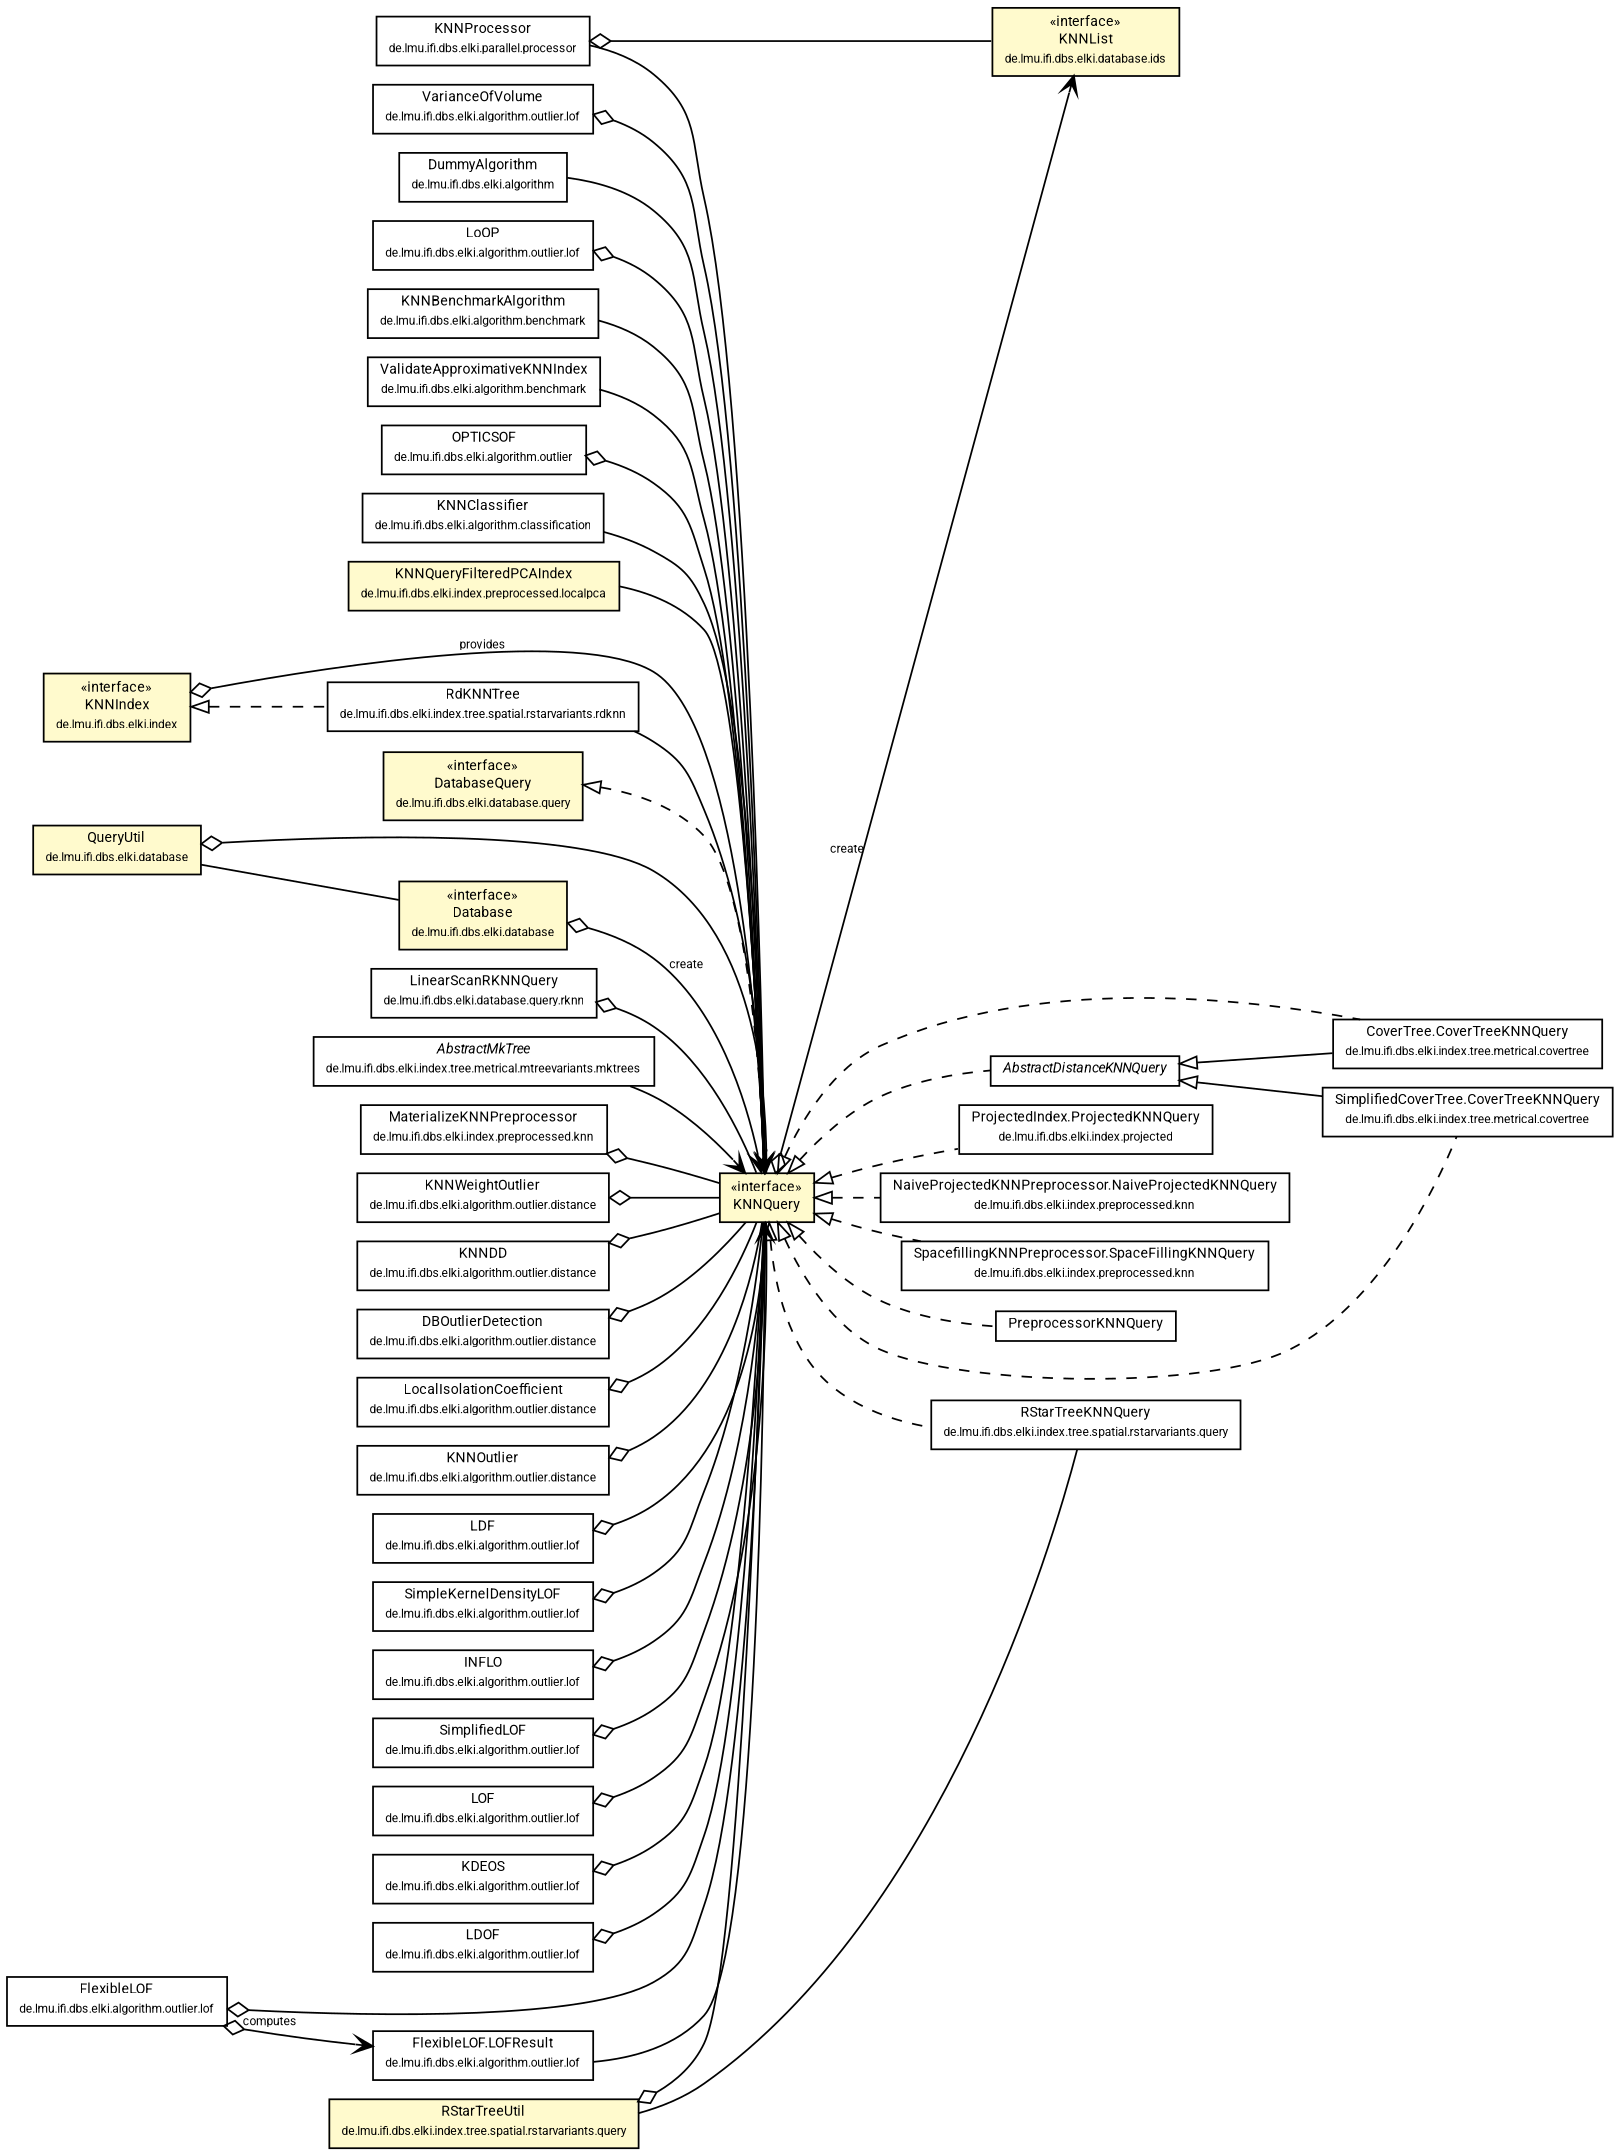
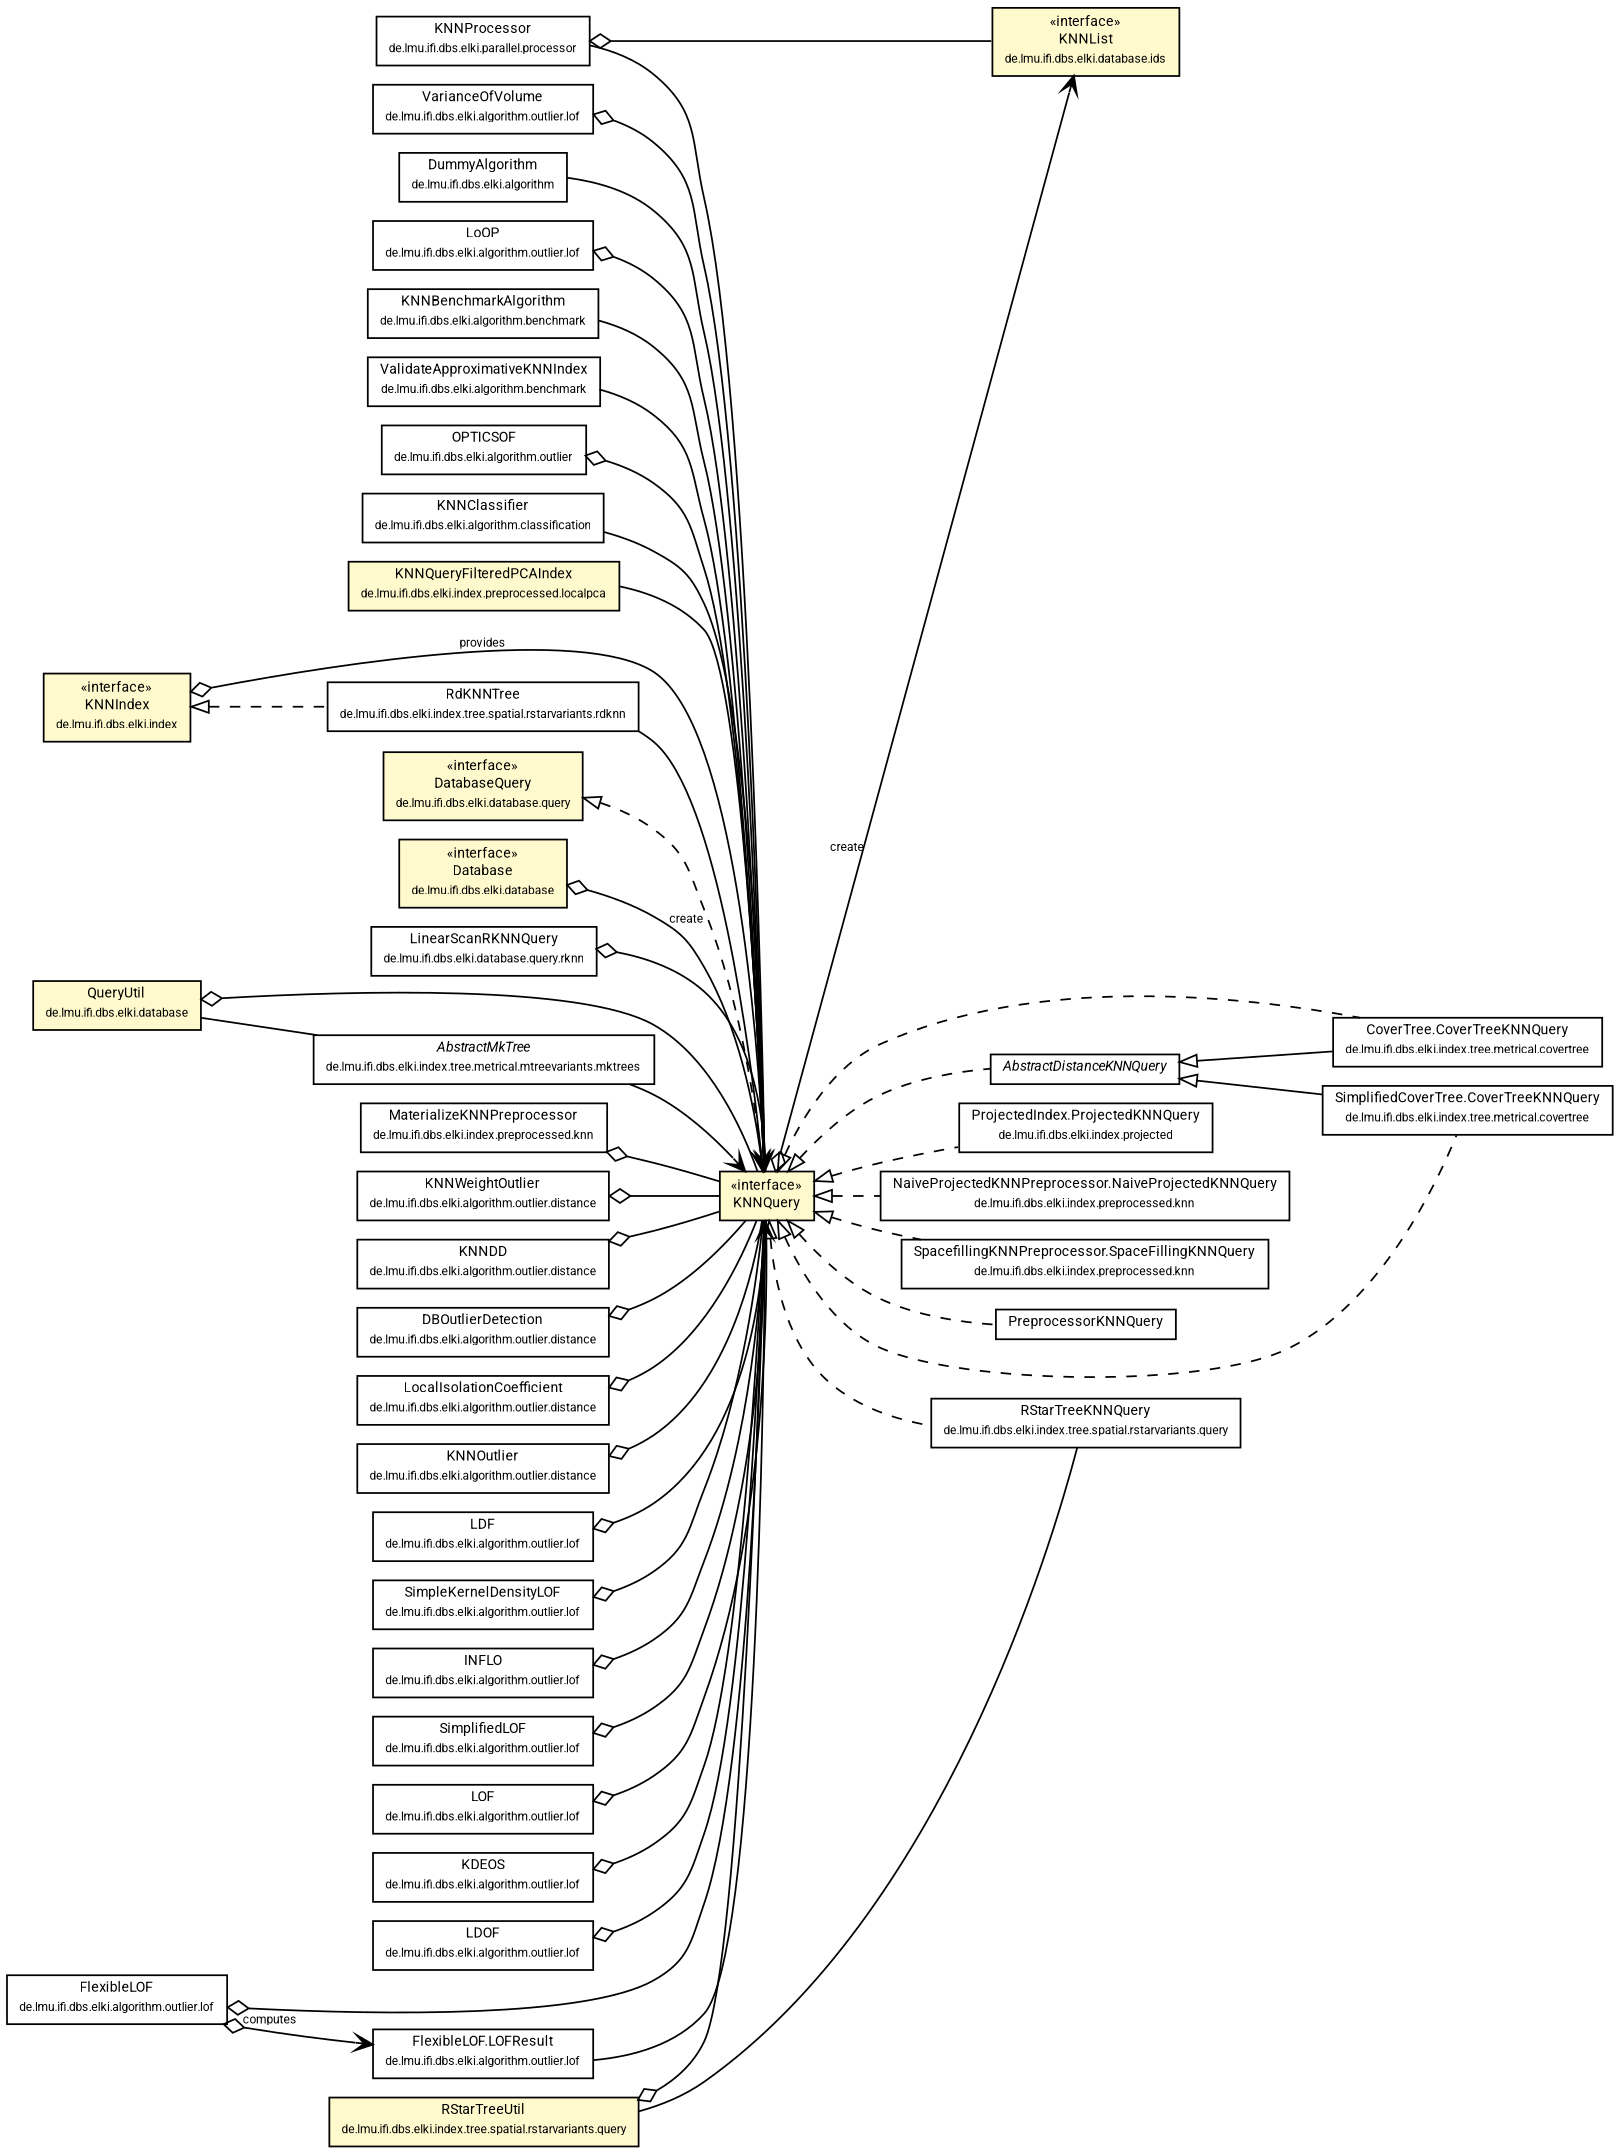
edge "QueryUtil" -- "Database": now "QueryUtil" -- "AbstractMkTree"
